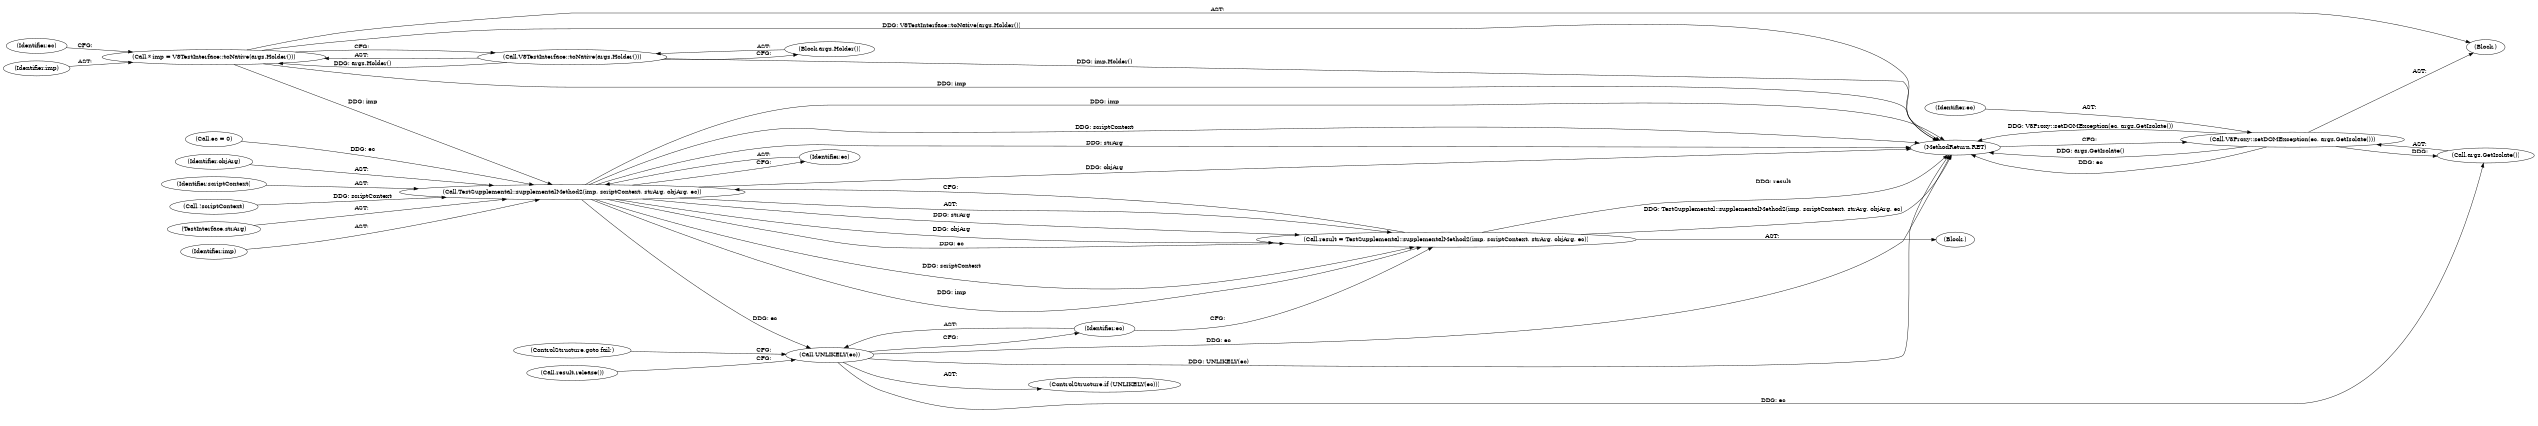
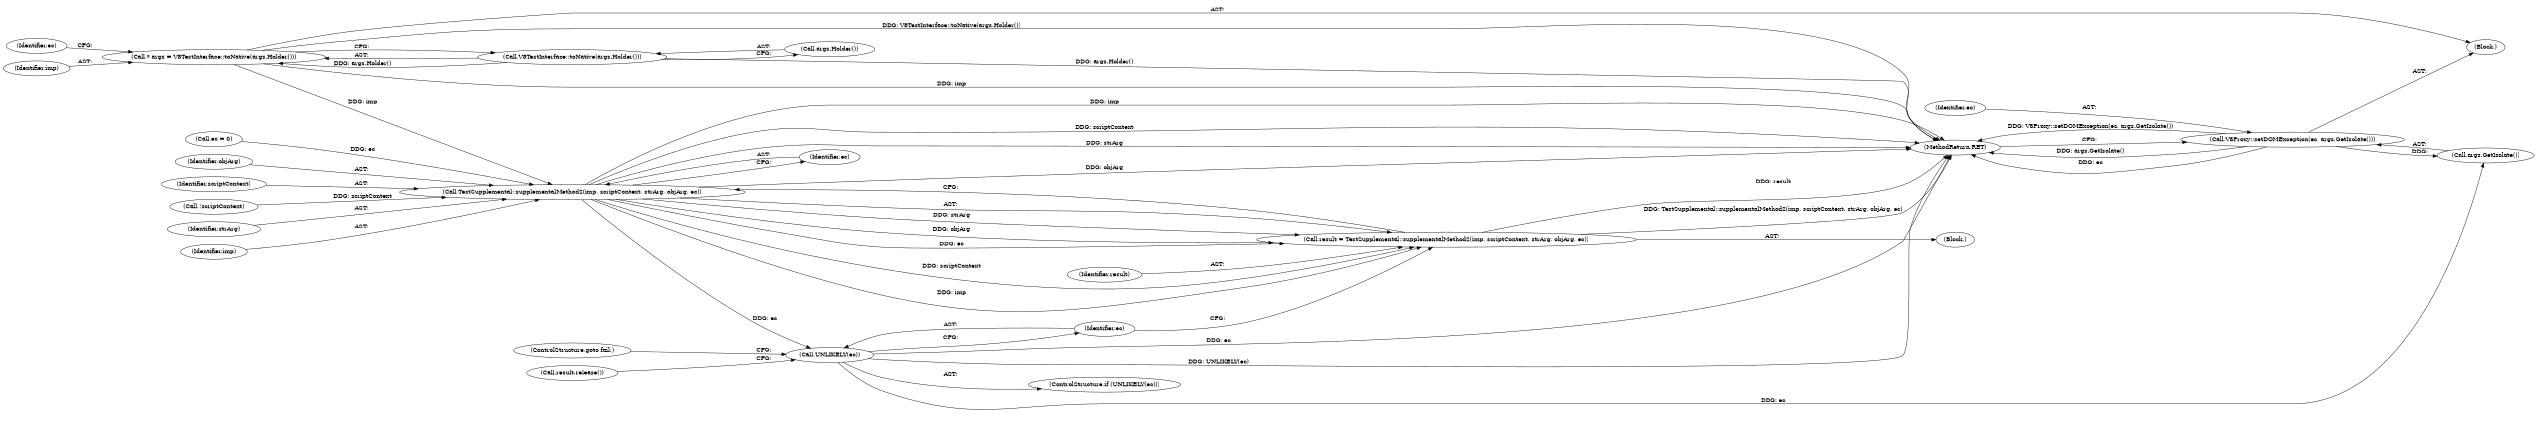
node "(Block,args.Holder())": label "(Block,args.Holder())" -> "(Call,args.Holder())"
node "(Call,* imp = V8TestInterface::toNative(args.Holder()))": label "(Call,* imp = V8TestInterface::toNative(args.Holder()))" -> "(Call,* args = V8TestInterface::toNative(args.Holder()))"
edge "(Call,V8TestInterface::toNative(args.Holder()))" -> "(MethodReturn,RET)": label "DDG: imp.Holder()" -> "DDG: args.Holder()"
node "(TestInterface,strArg)": label "(TestInterface,strArg)" -> "(Identifier,strArg)"
node "(Identifier,result)": added
